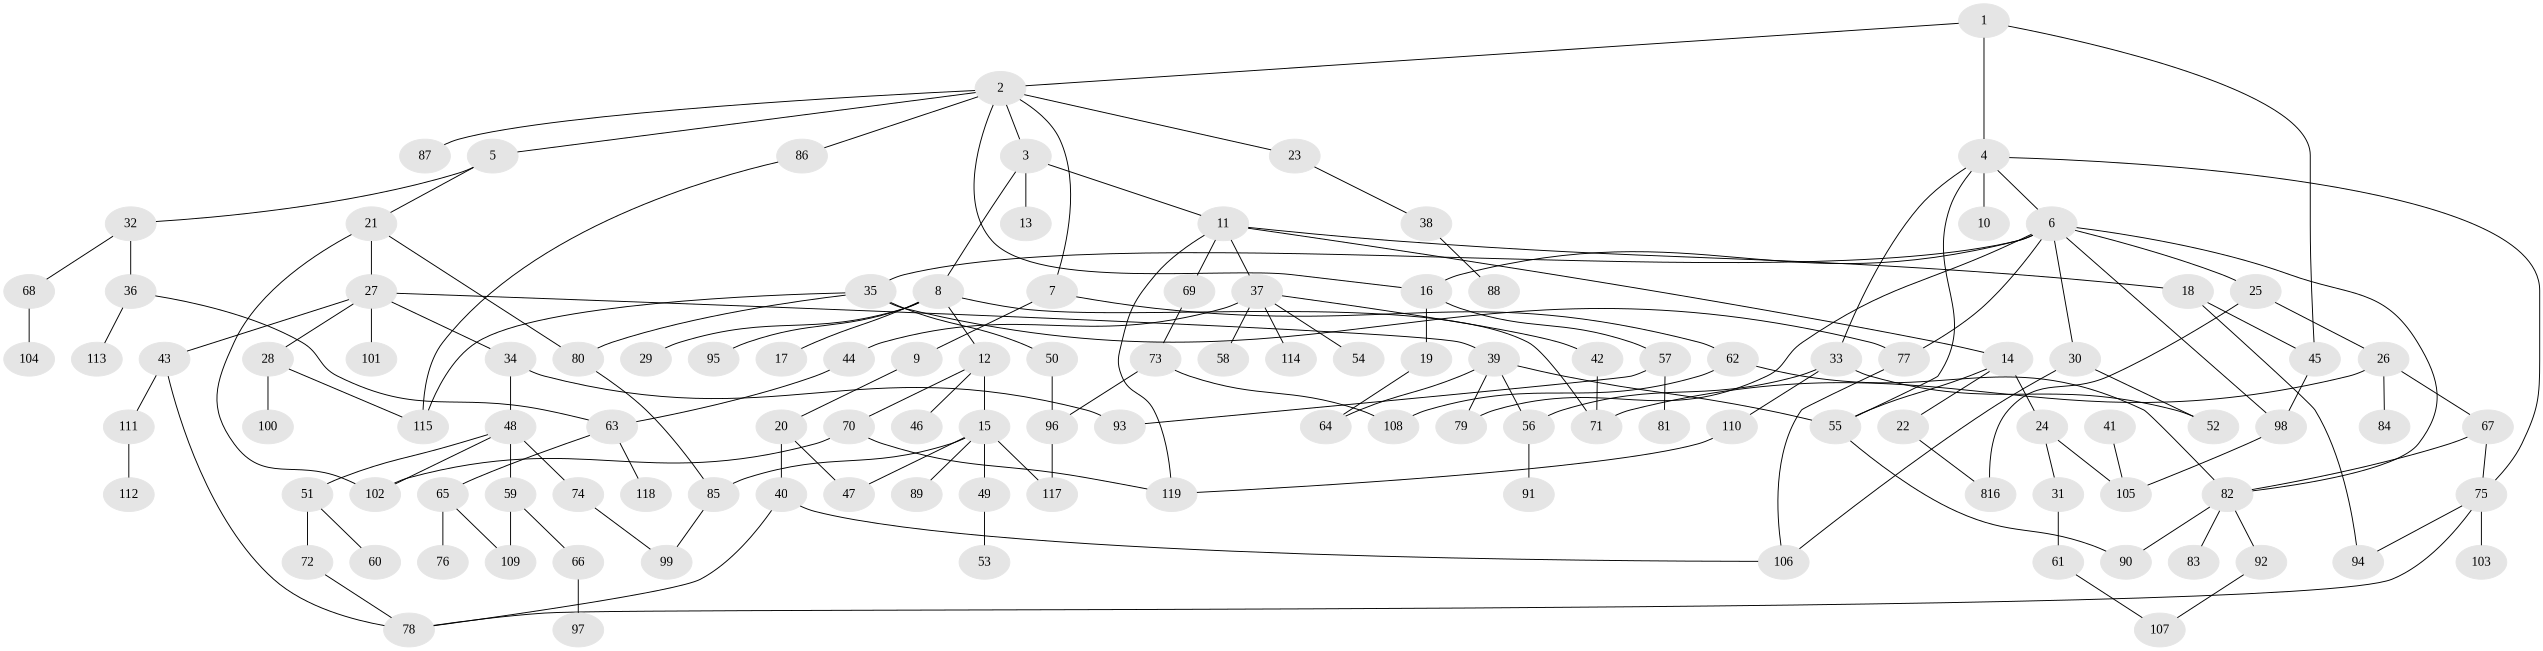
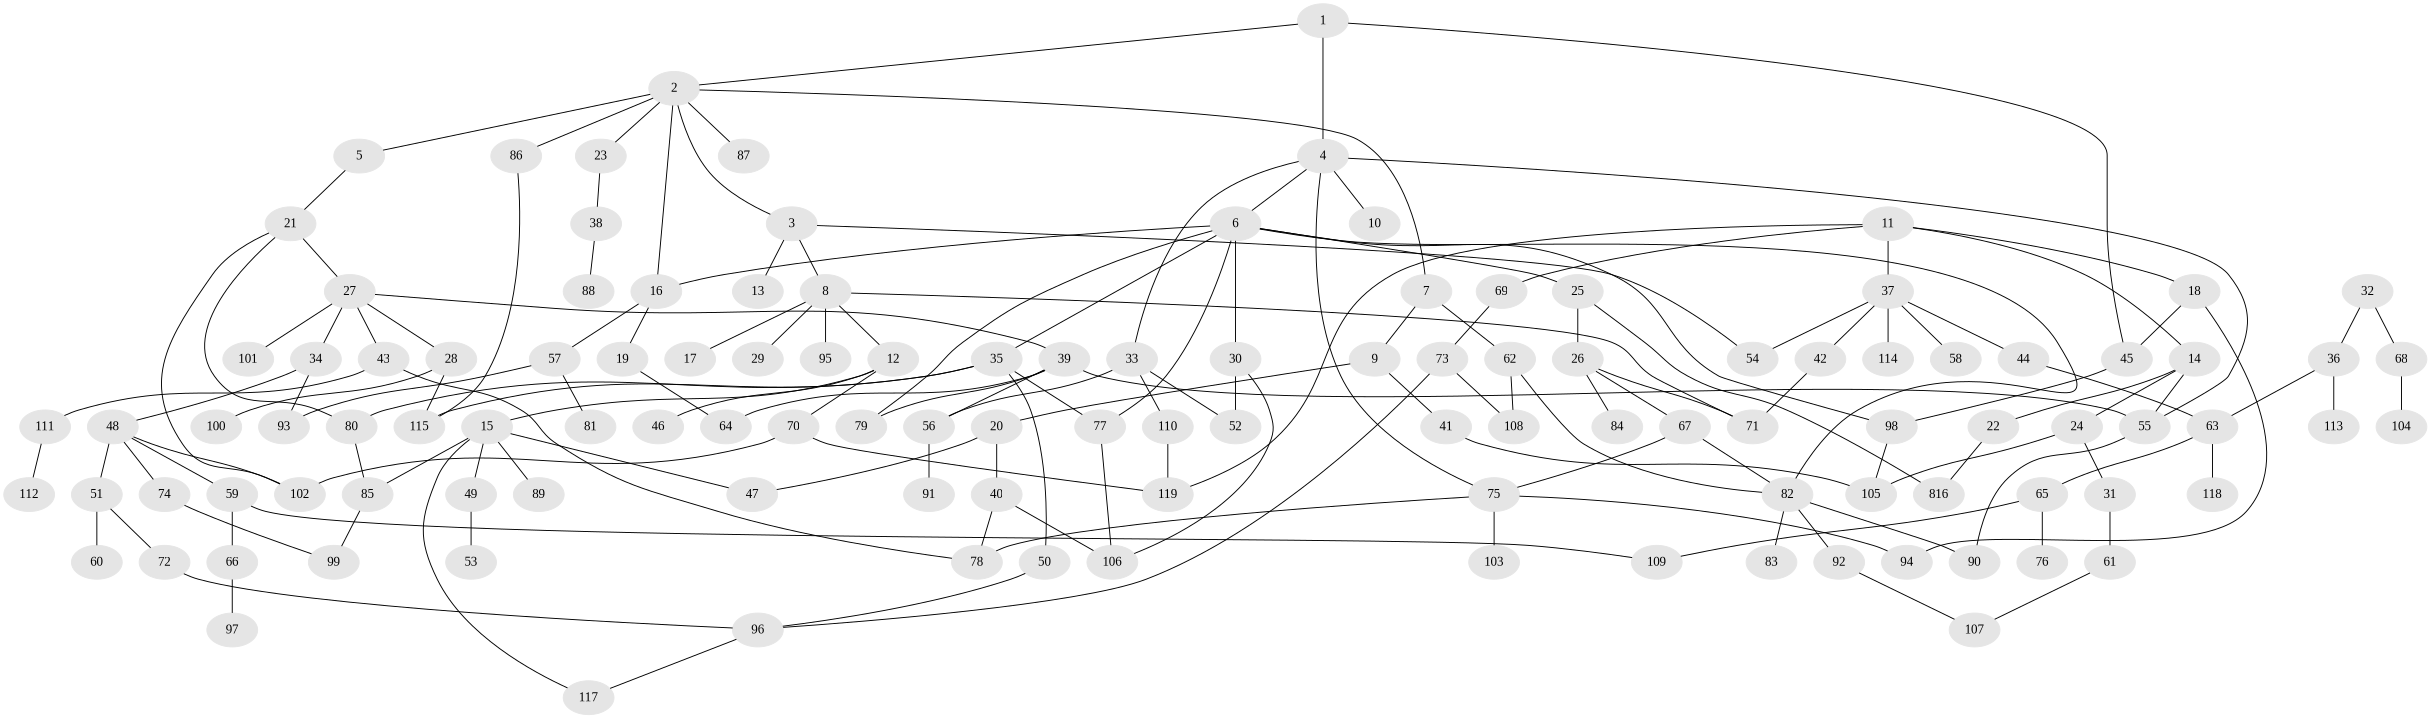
edge "3" -- "11": now "3" -- "54"
edge "5" -- "32": removed
edge "9" -- "41": added
edge "72" -- "78": now "72" -- "96"
